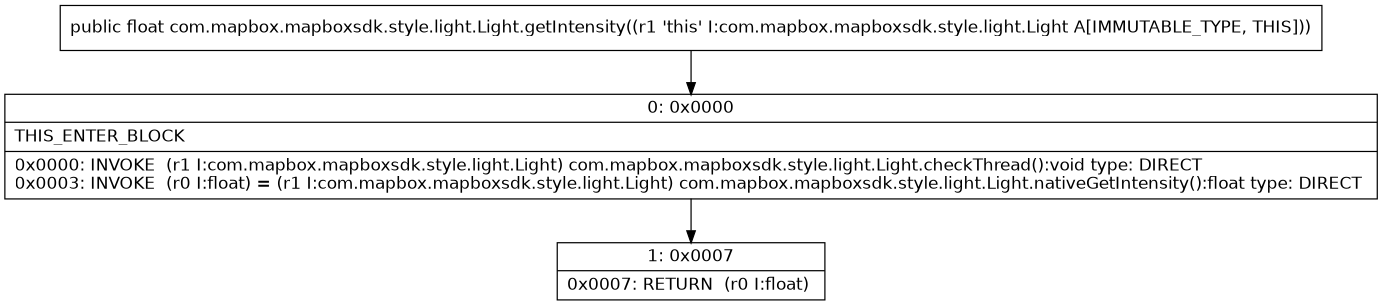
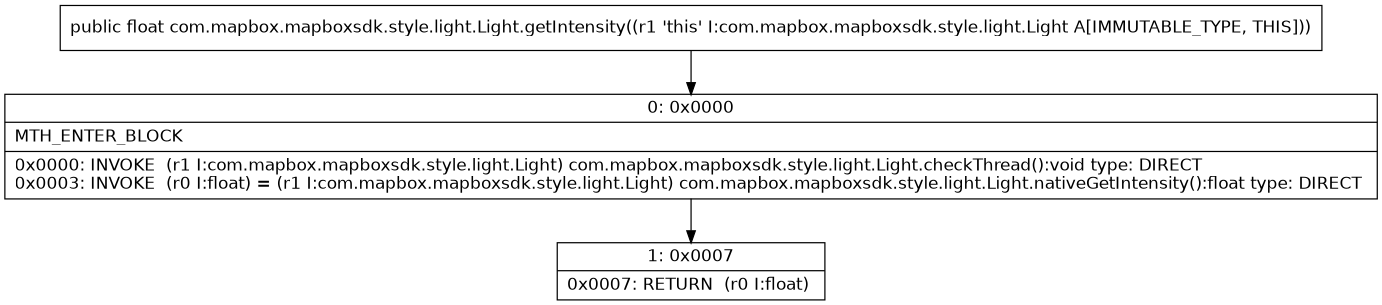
node "0: 0x0000": text "THIS_ENTER_BLOCK" -> "MTH_ENTER_BLOCK"
